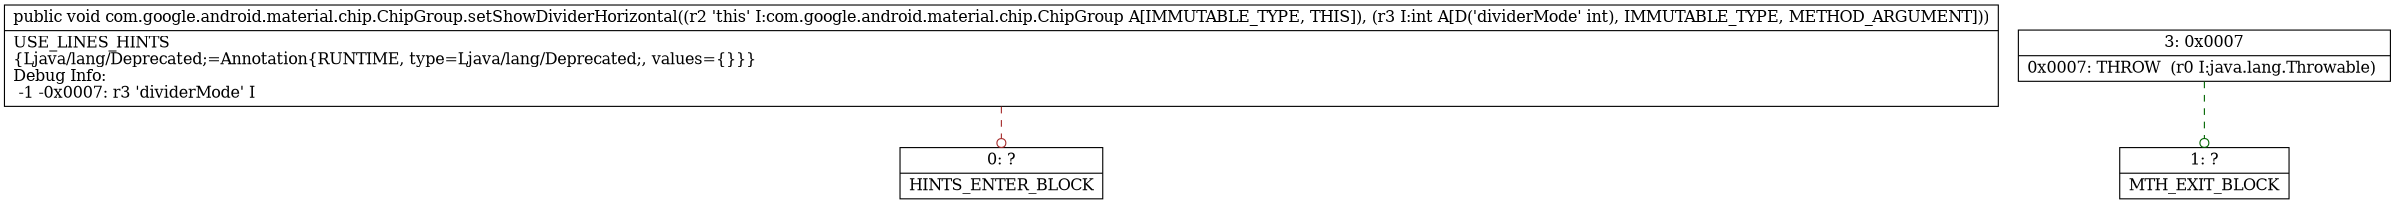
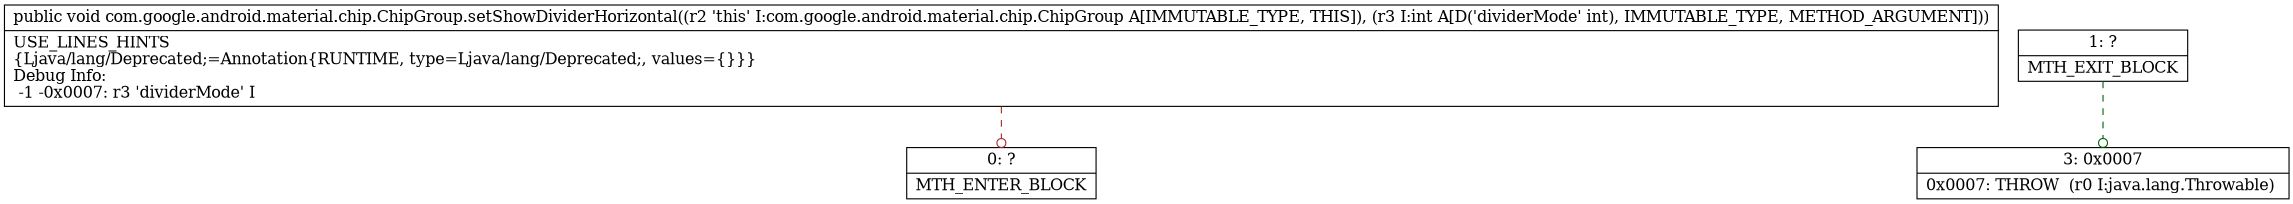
edge "3: 0x0007" -> "1: ?": reversed
node "0: ?": text "HINTS_ENTER_BLOCK" -> "MTH_ENTER_BLOCK"
